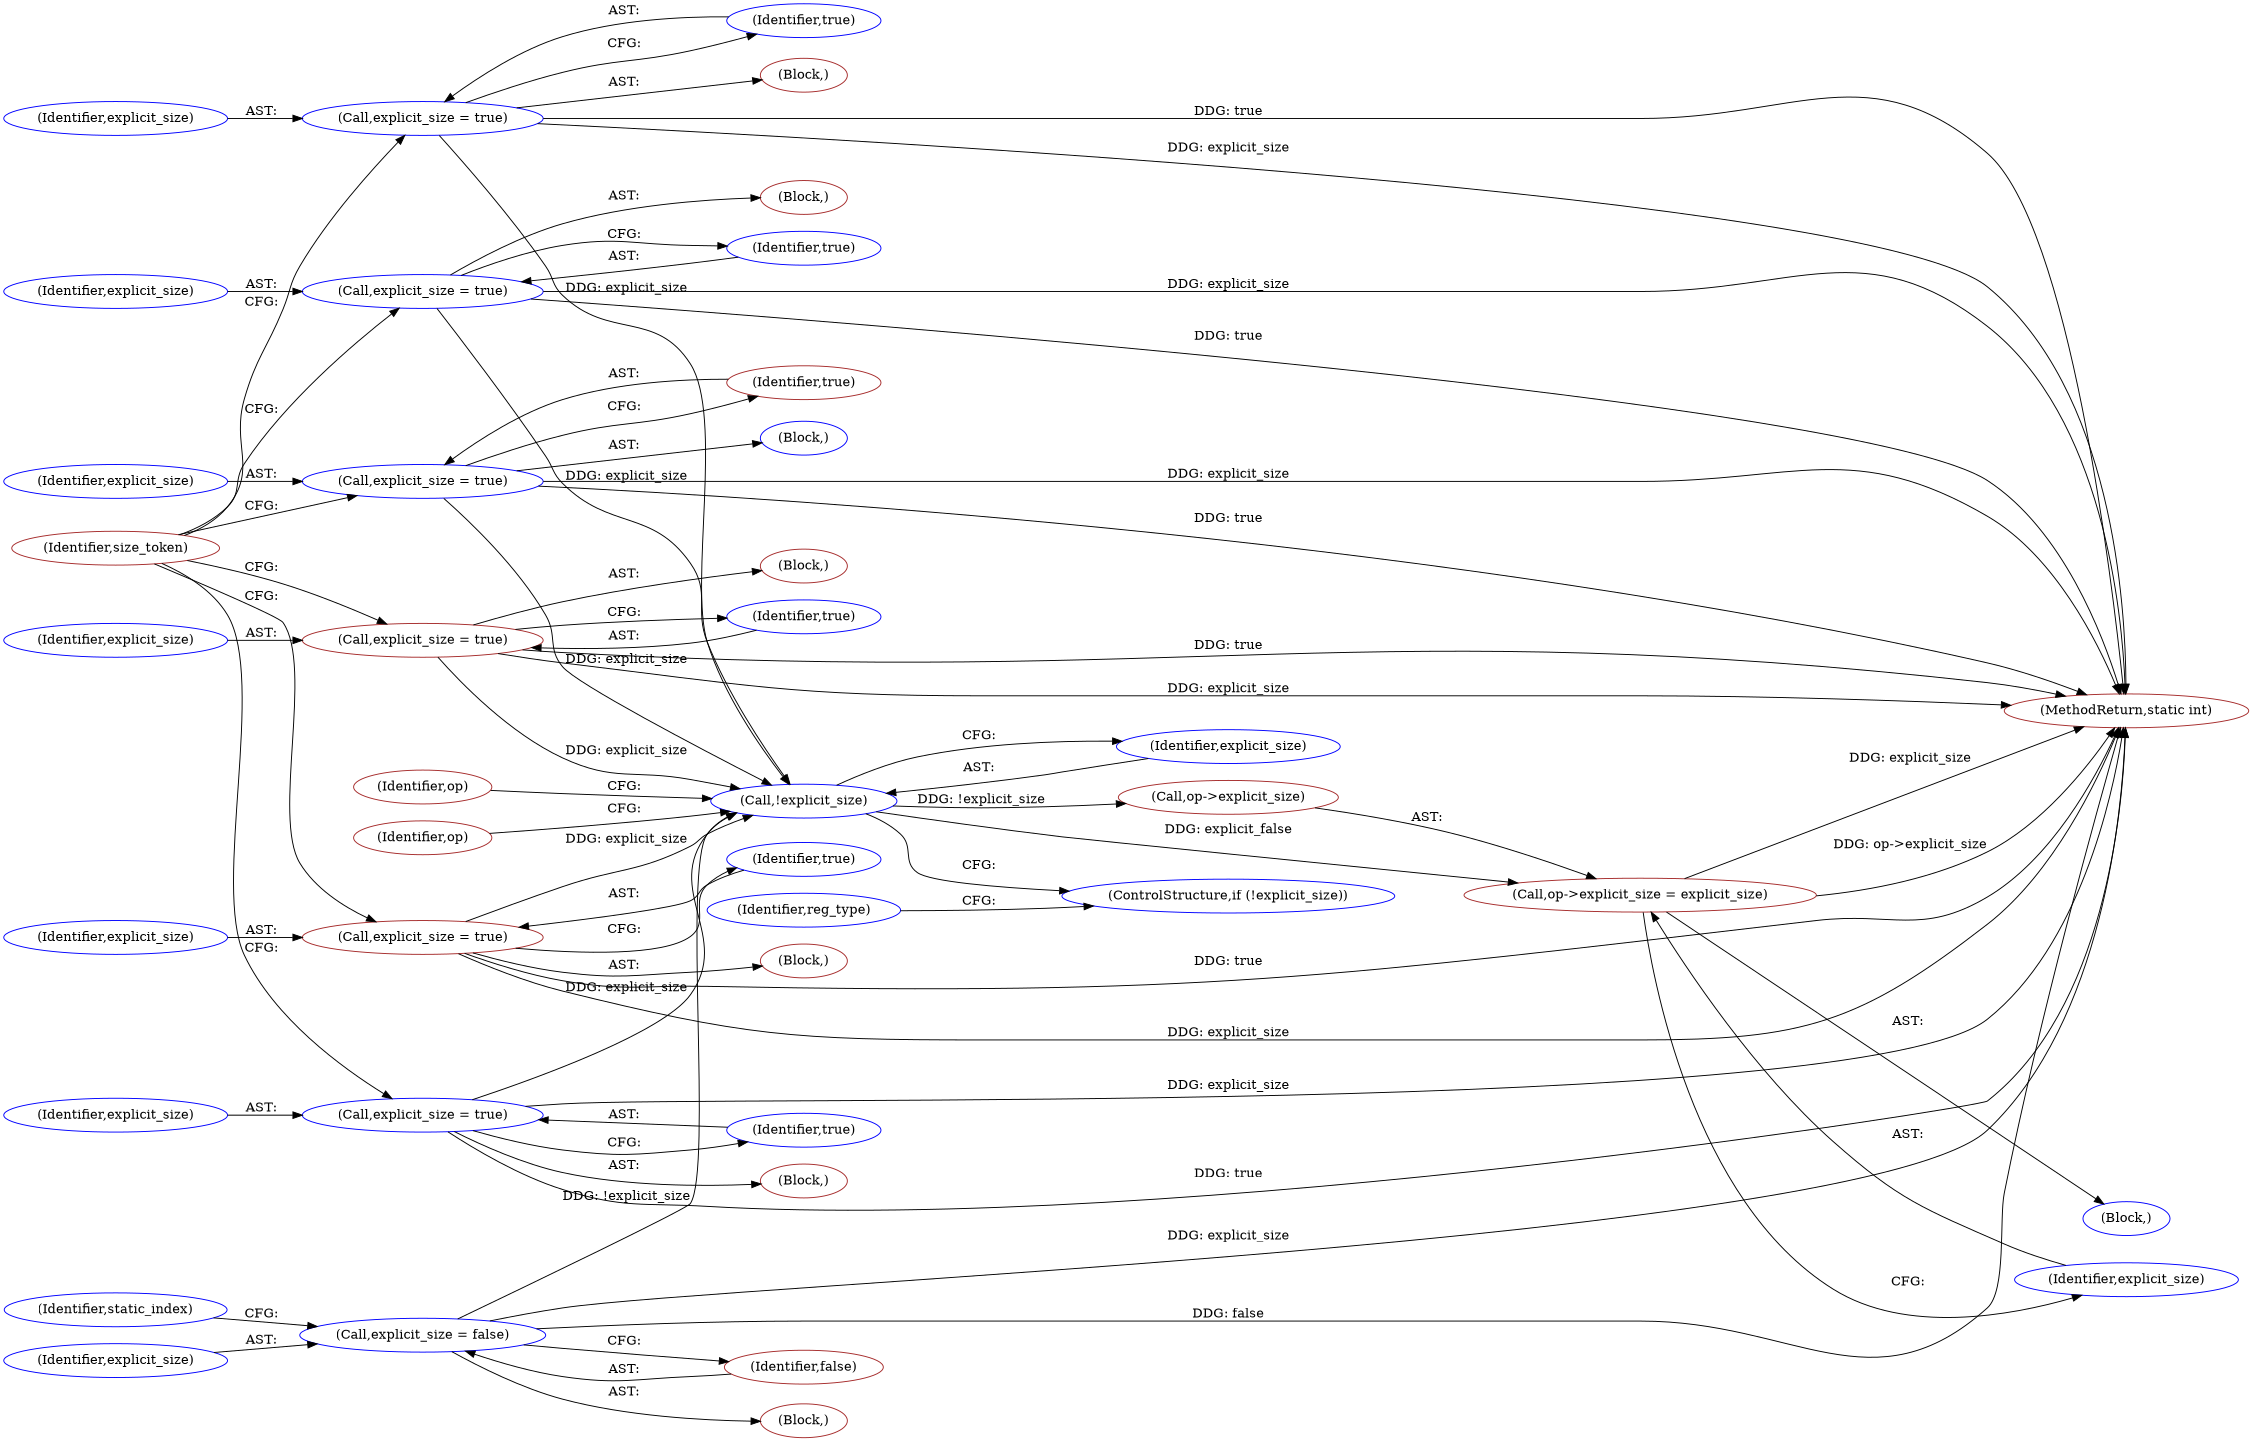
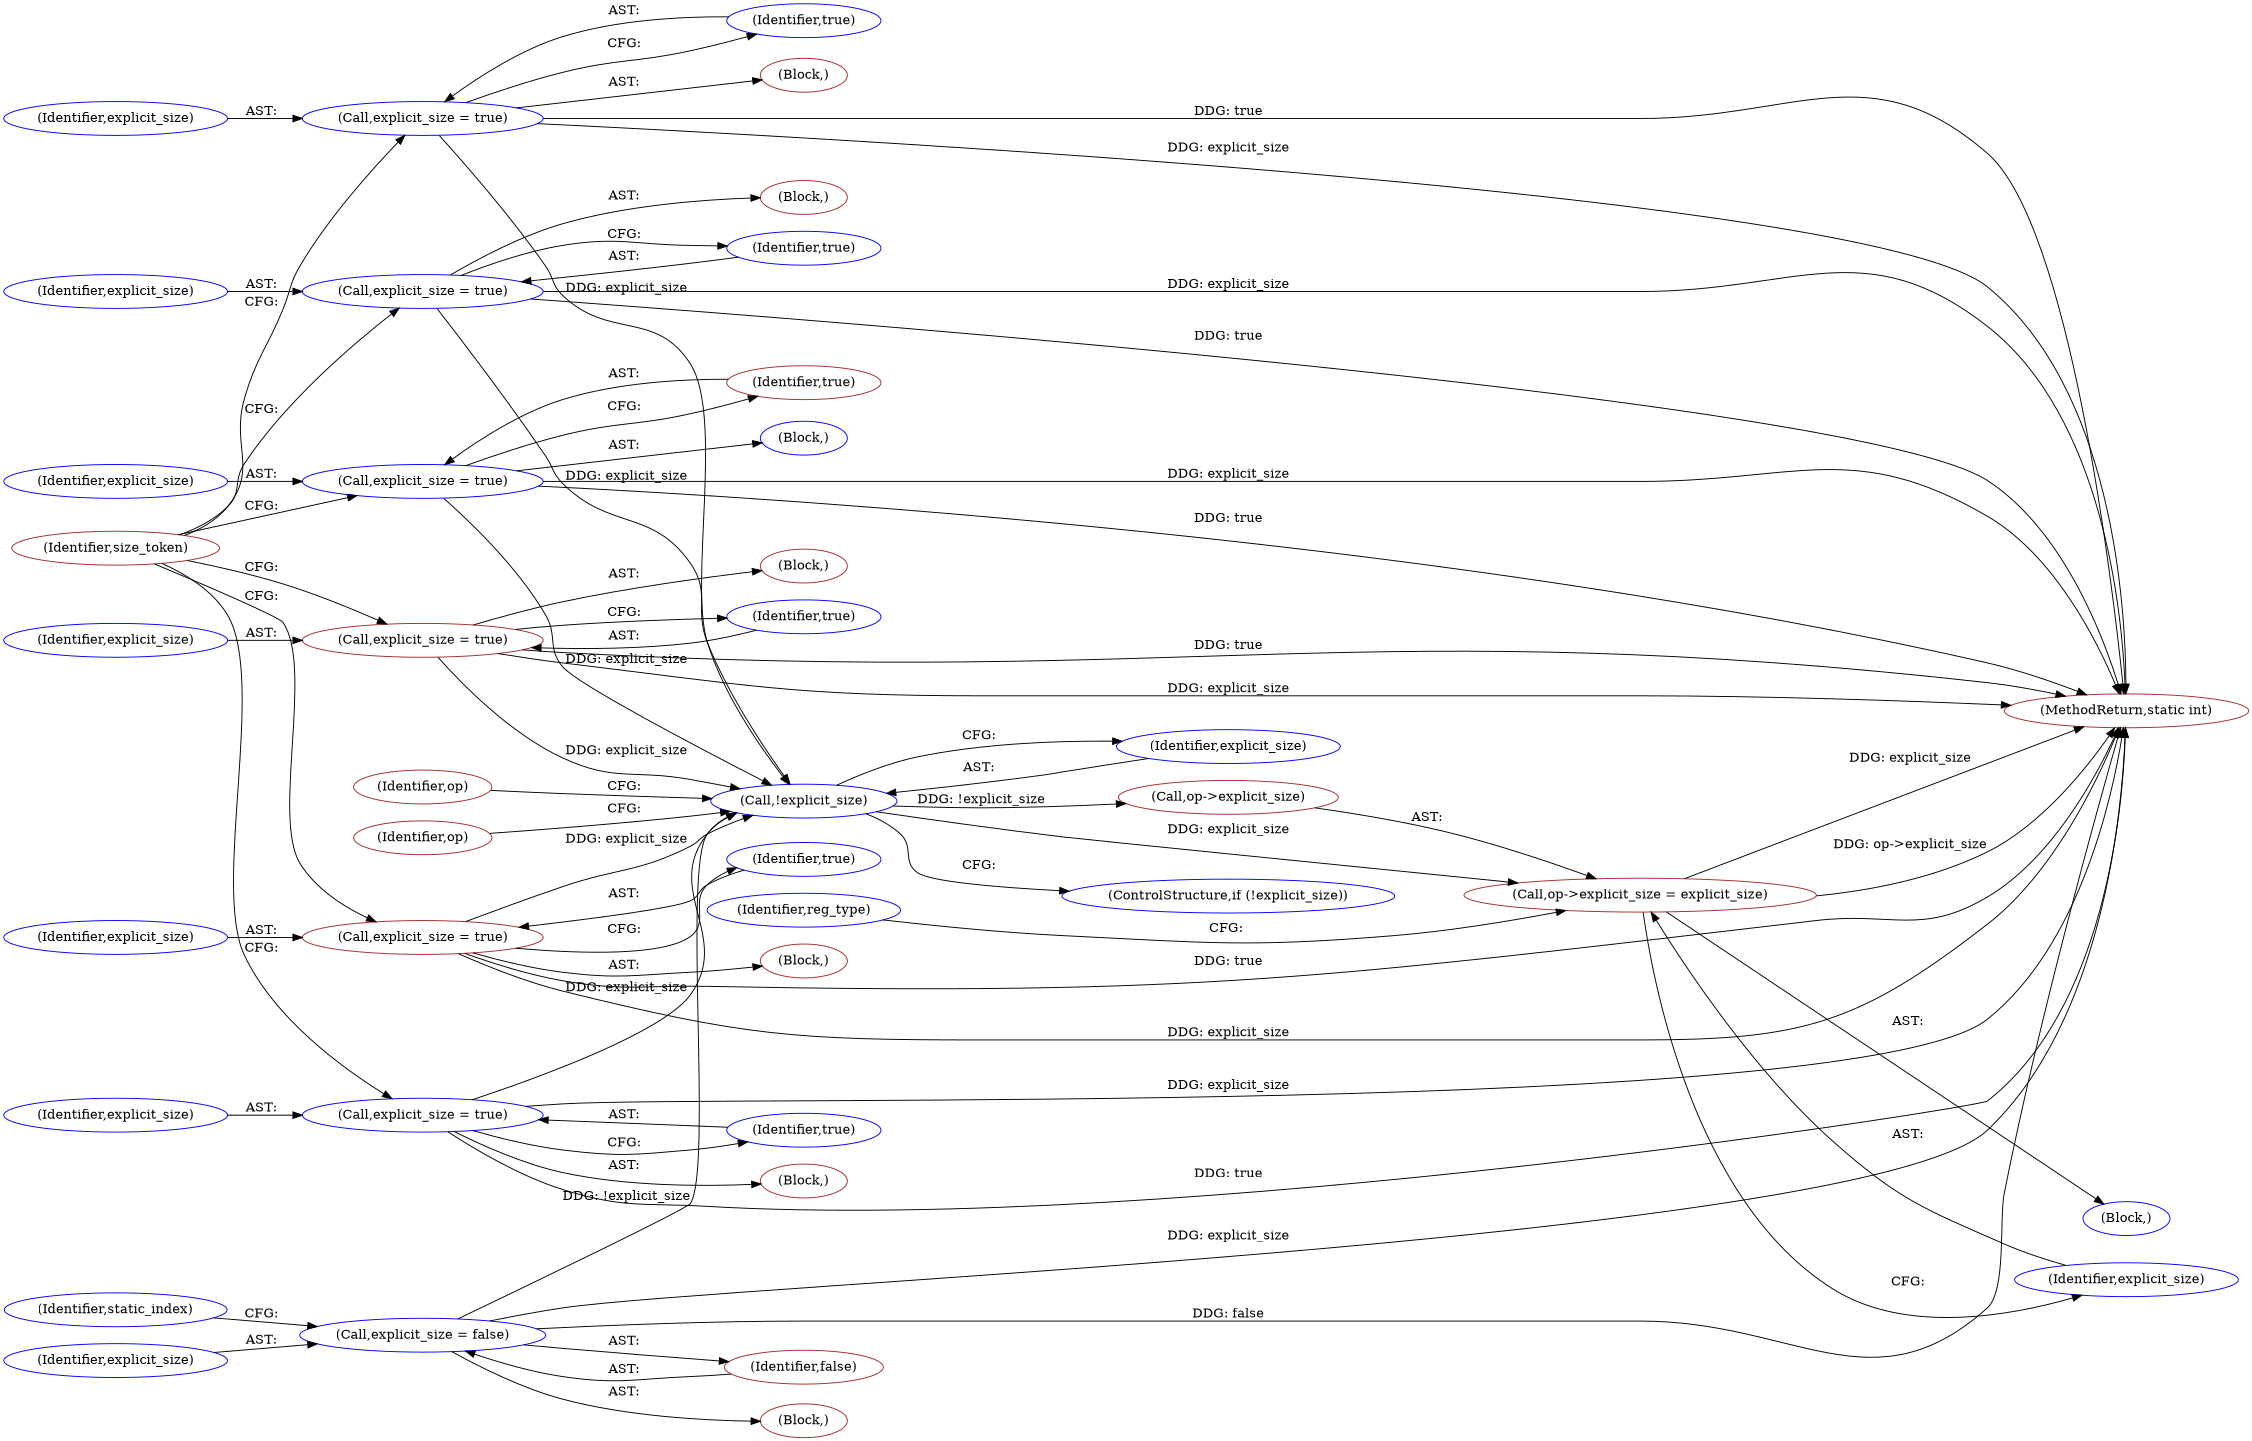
edge "(Call,!explicit_size)" -> "(Call,op->explicit_size = explicit_size)": label "DDG: explicit_false" -> "DDG: explicit_size"
edge "(Identifier,reg_type)" -> "(ControlStructure,if (!explicit_size))": now "(Identifier,reg_type)" -> "(Call,op->explicit_size = explicit_size)"
edge "(Call,explicit_size = false)" -> "(Identifier,false)": label "CFG: " -> "AST: "
